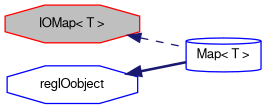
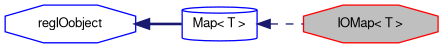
edge "Map< T >" -> "IOMap< T >": reversed
